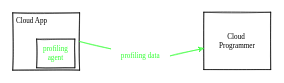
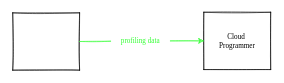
node "Cloud App": removed
node "profiling agent": removed
node "profiling data": moved (141, 56) -> (141, 41)
